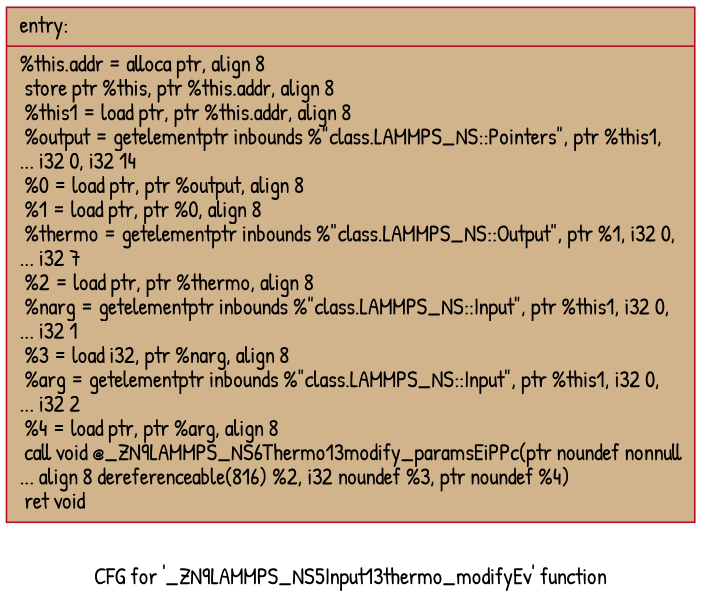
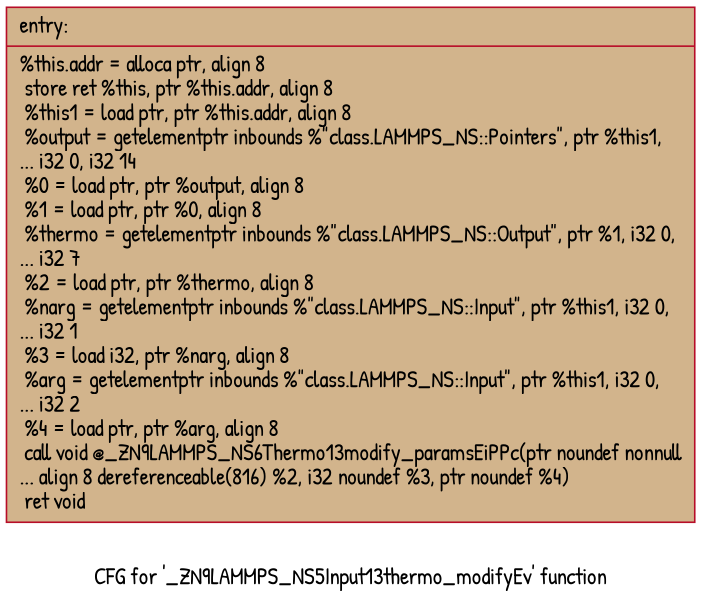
node "entry:": text "store ptr %this, ptr %this.addr, align 8" -> "store ret %this, ptr %this.addr, align 8"
